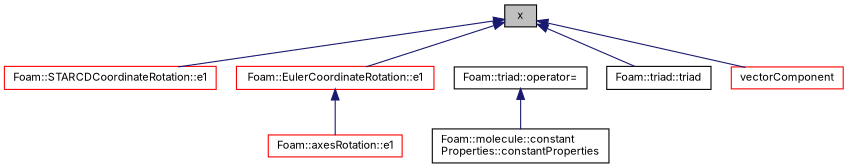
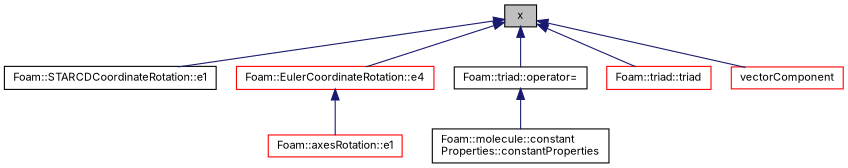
edge "Foam::triad::operator=" -> "x": added
node "Foam::STARCDCoordinateRotation::e1": color red -> black
node "Foam::EulerCoordinateRotation::e1": label "Foam::EulerCoordinateRotation::e1" -> "Foam::EulerCoordinateRotation::e4"
node "Foam::triad::triad": color black -> red
